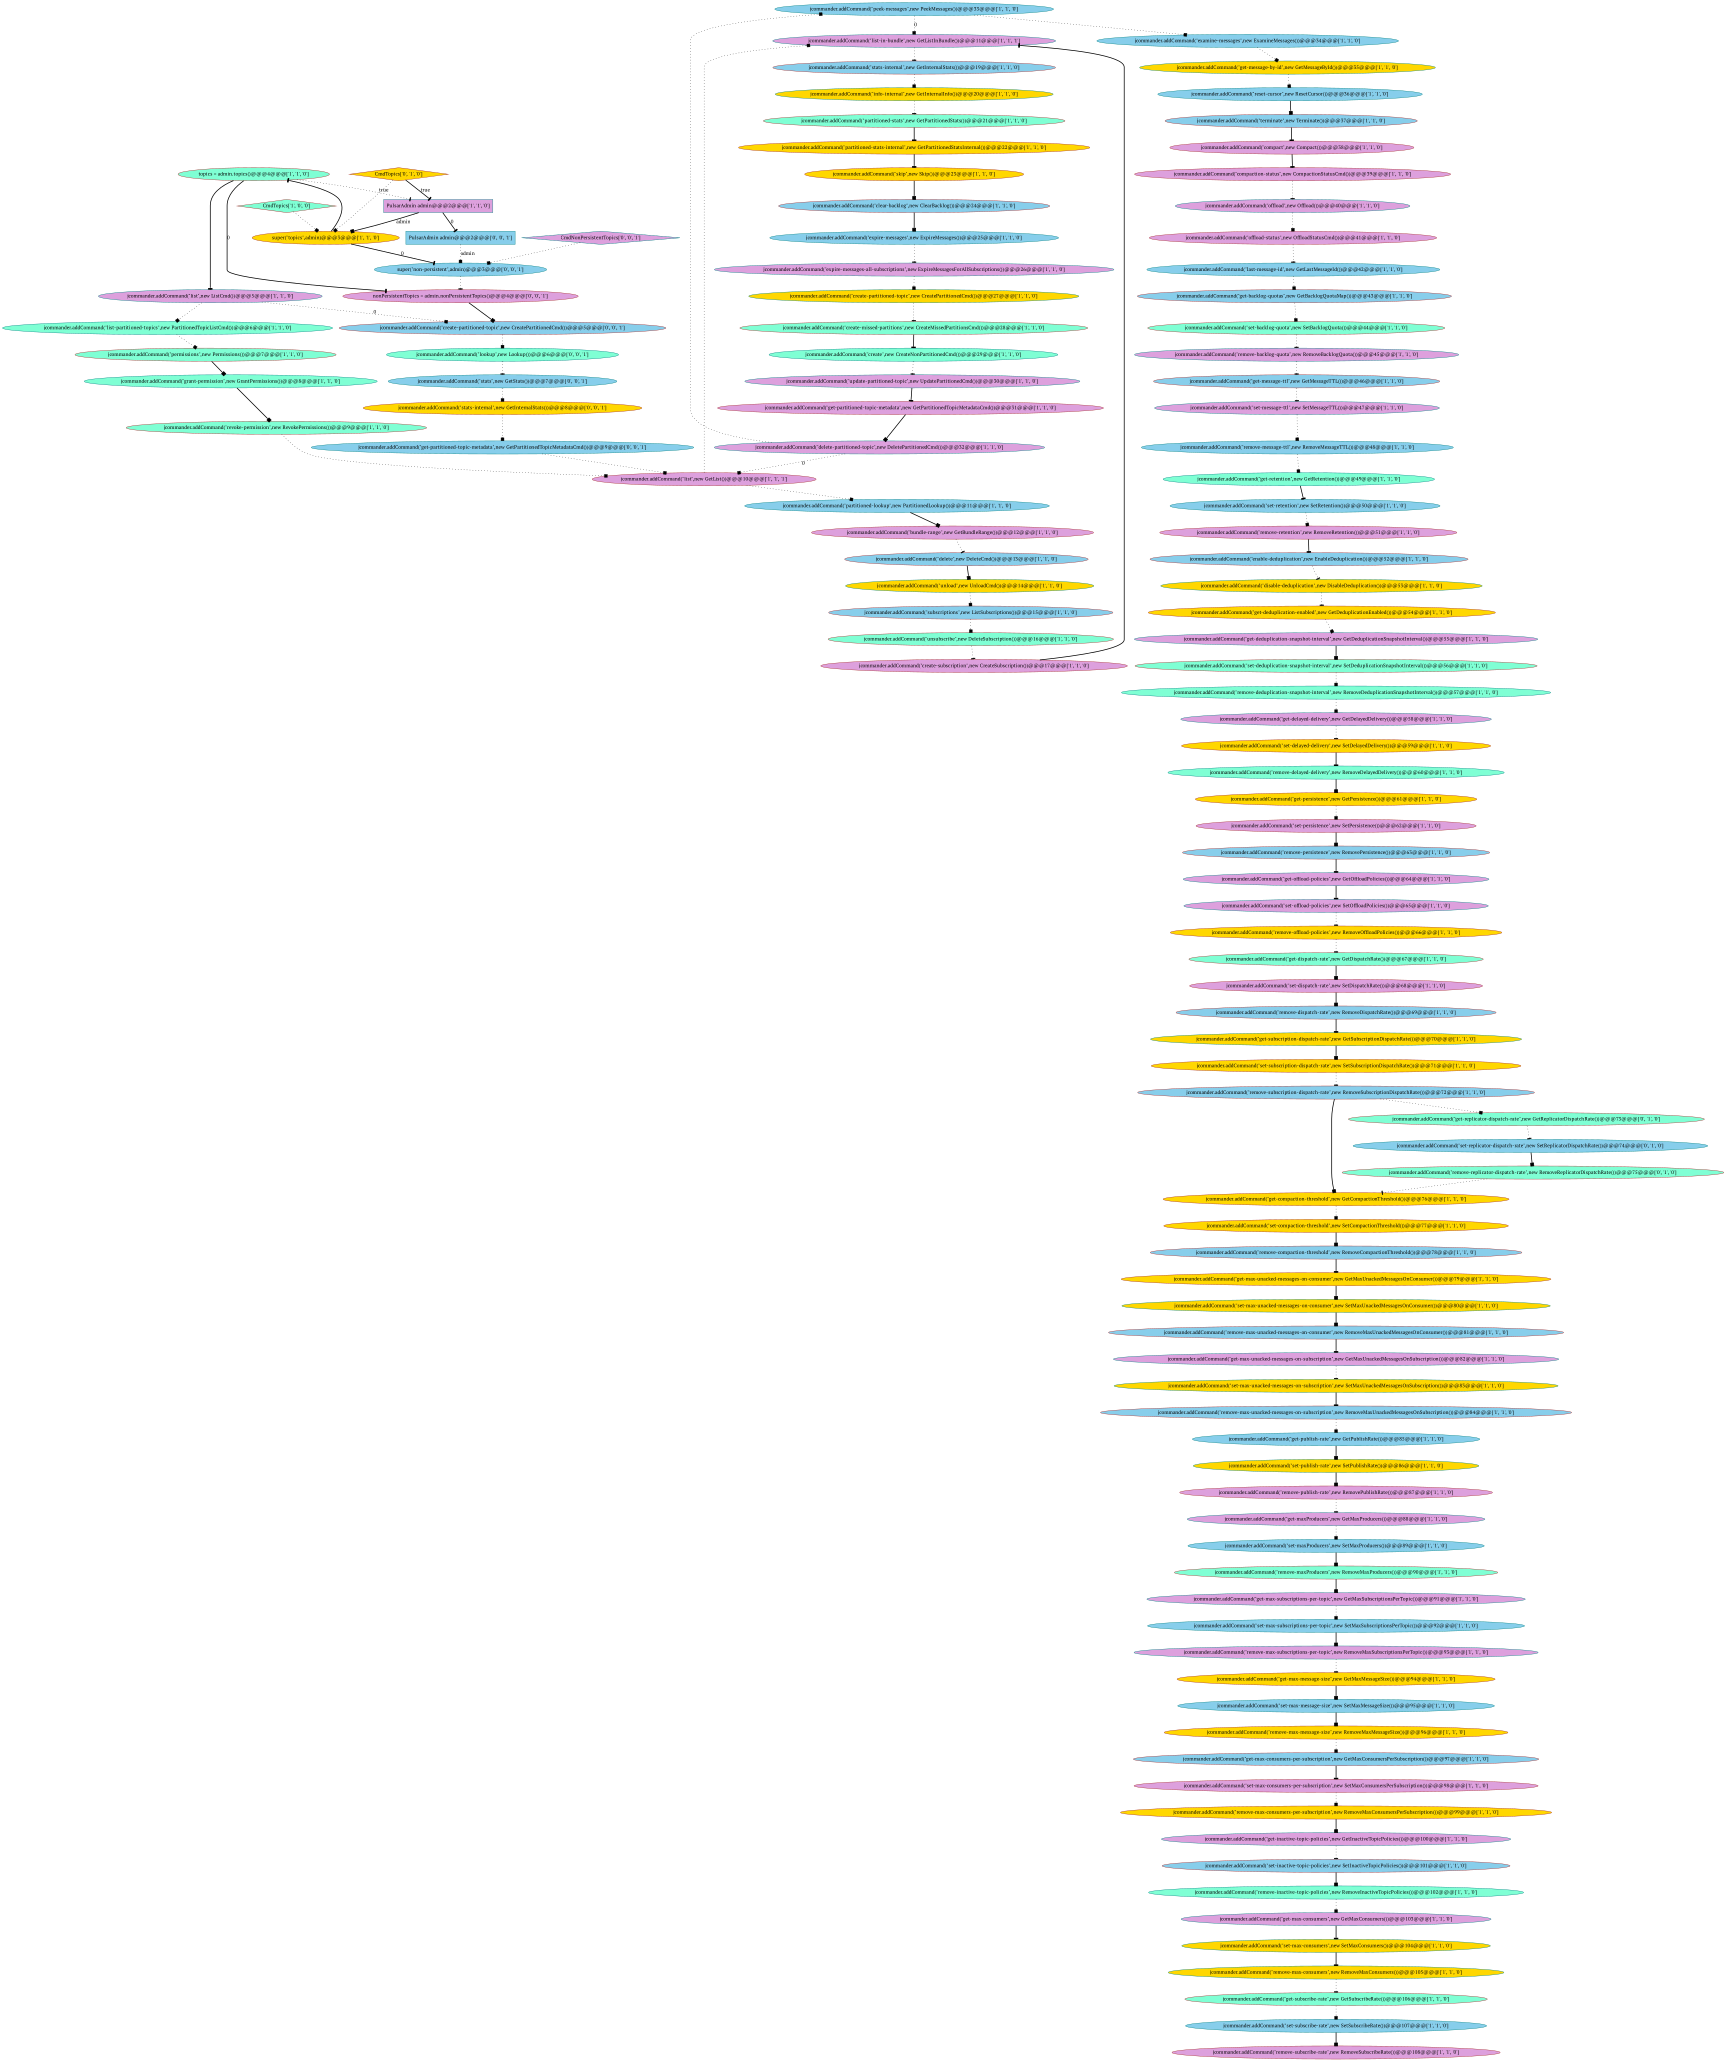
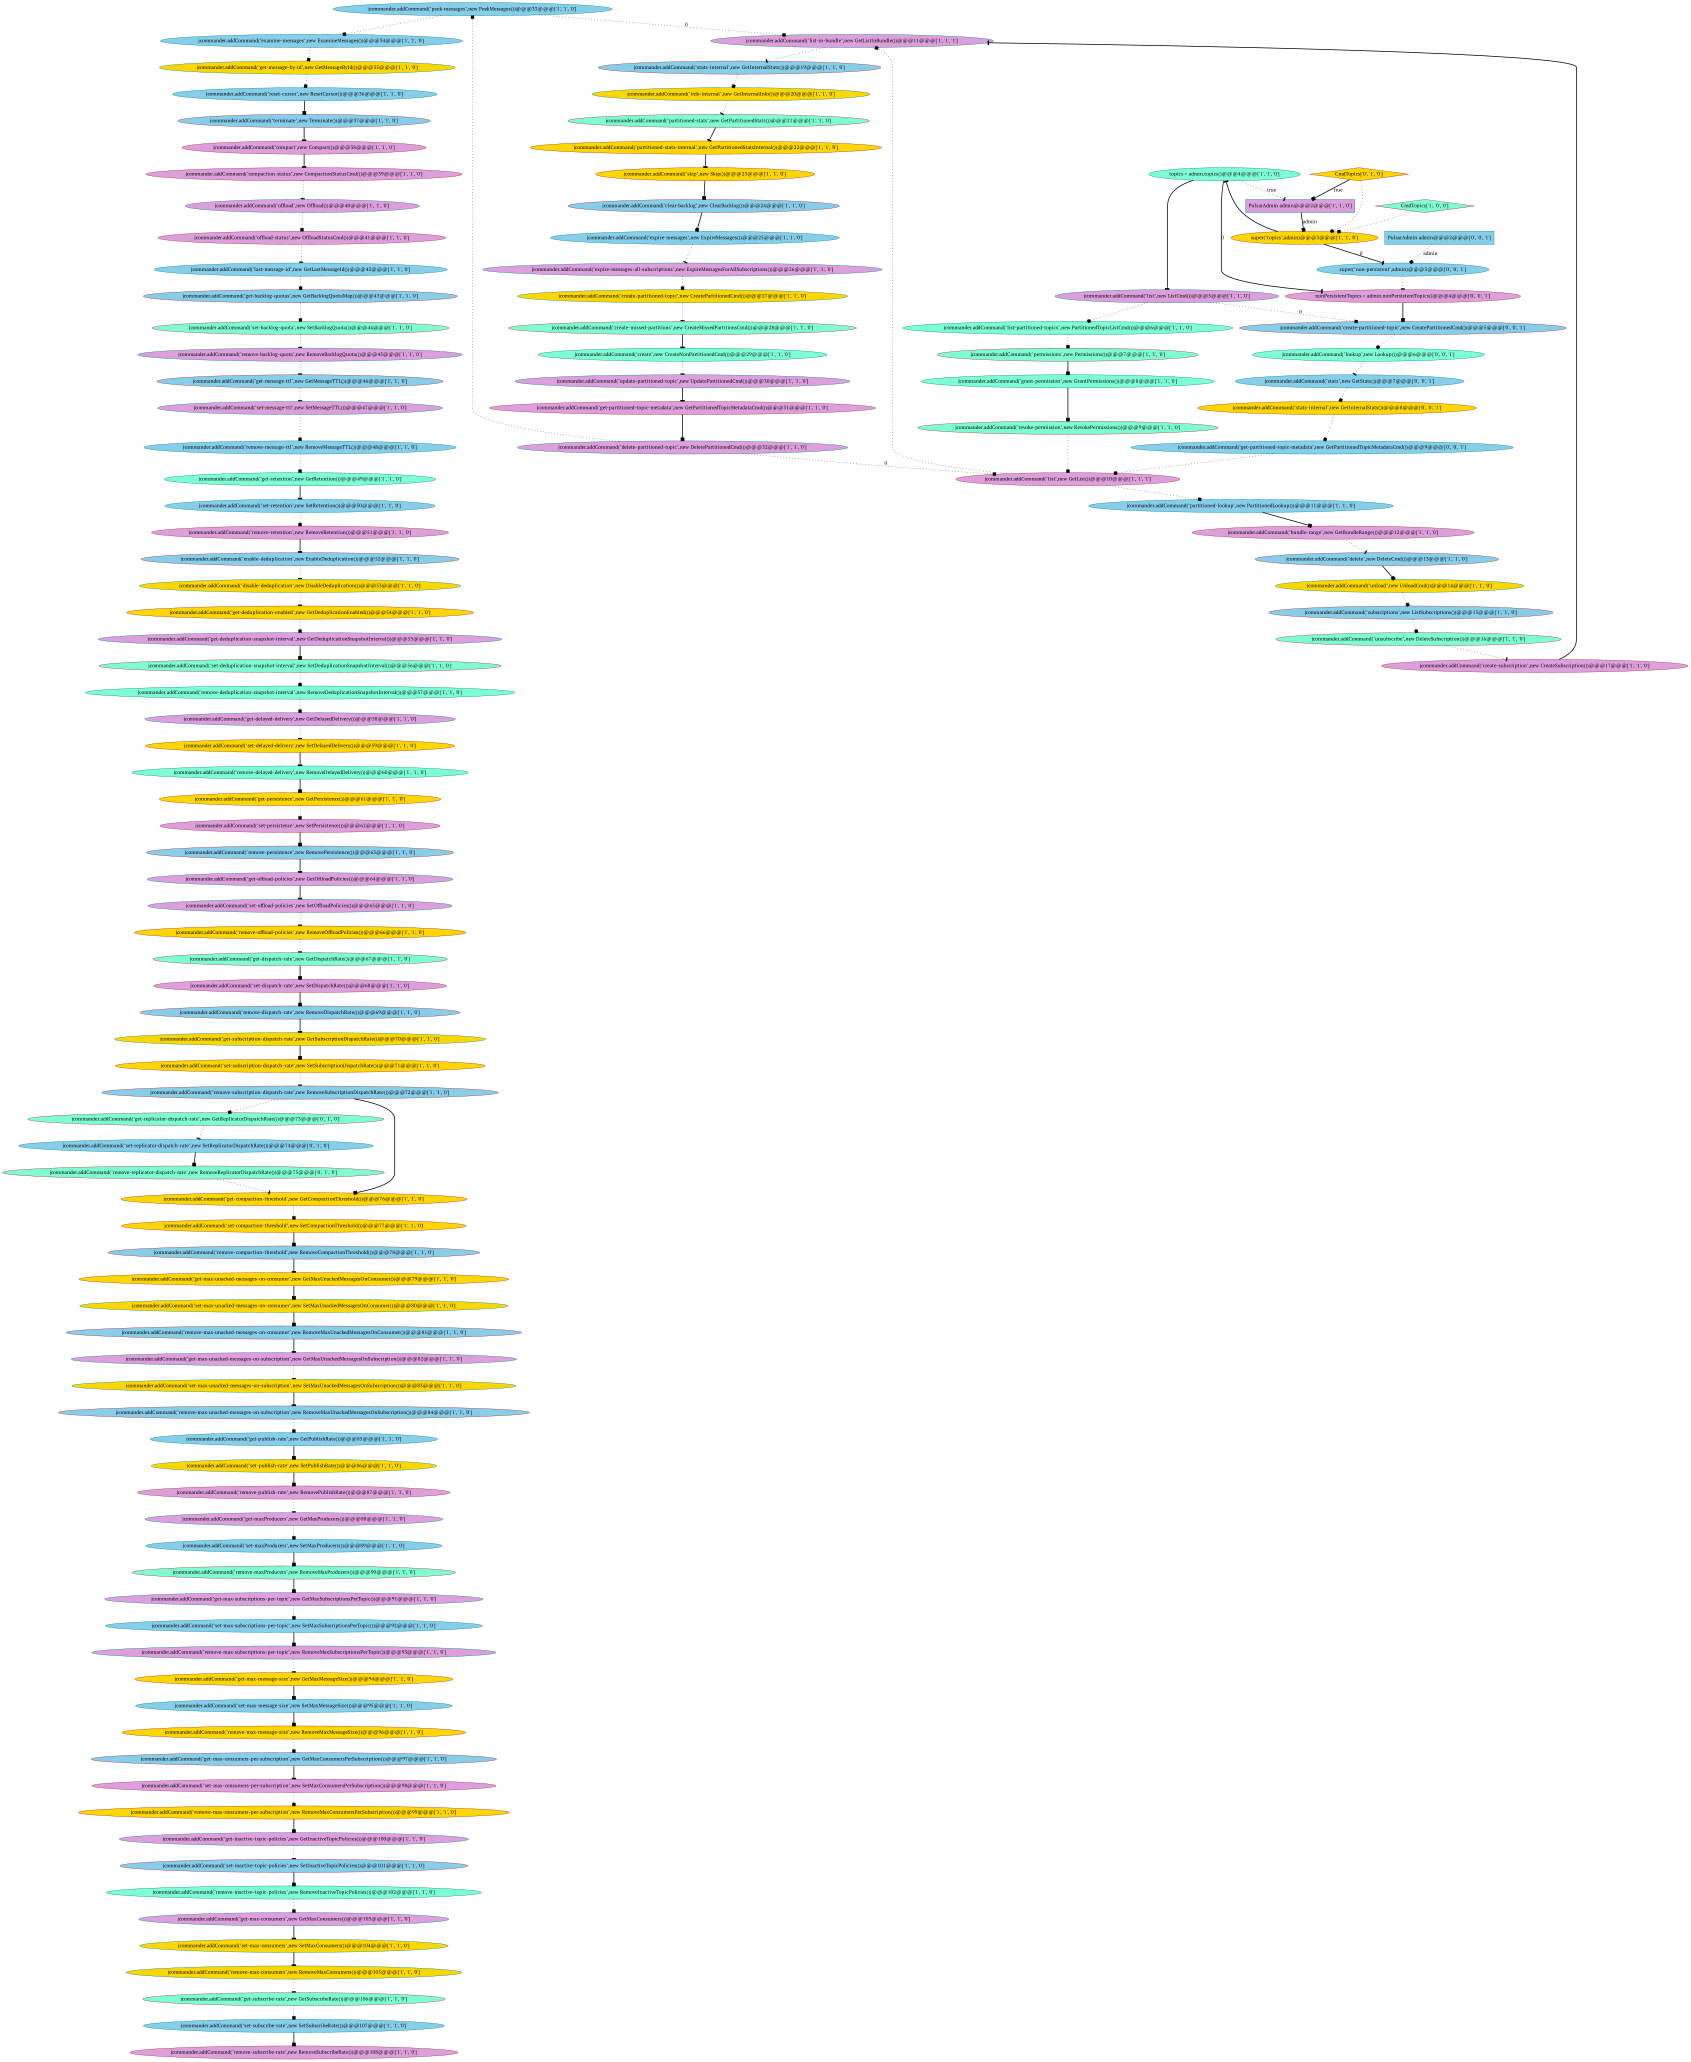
node "topics = admin.topics()@@@4@@@['1', '1', '0']": color brown -> teal
edge "CmdTopics['0', '1', '0']" -> "PulsarAdmin admin@@@2@@@['1', '1', '0']": arrowhead tee -> box
edge "PulsarAdmin admin@@@2@@@['1', '1', '0']" -> "PulsarAdmin admin@@@2@@@['0', '0', '1']": removed, label "0"
node "CmdNonPersistentTopics['0', '0', '1']": removed
